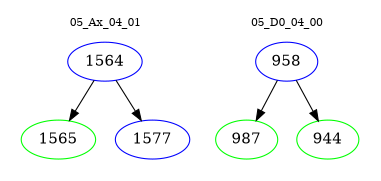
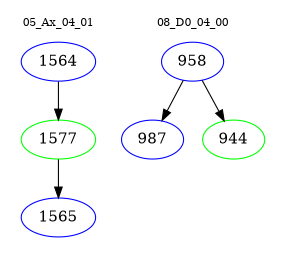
cluster "05_D0_04_00": label "05_D0_04_00" -> "08_D0_04_00"
edge "1564" -> "1565": now "1577" -> "1565"
node "1565": color green -> blue
node "1577": color blue -> green
node "987": color green -> blue
